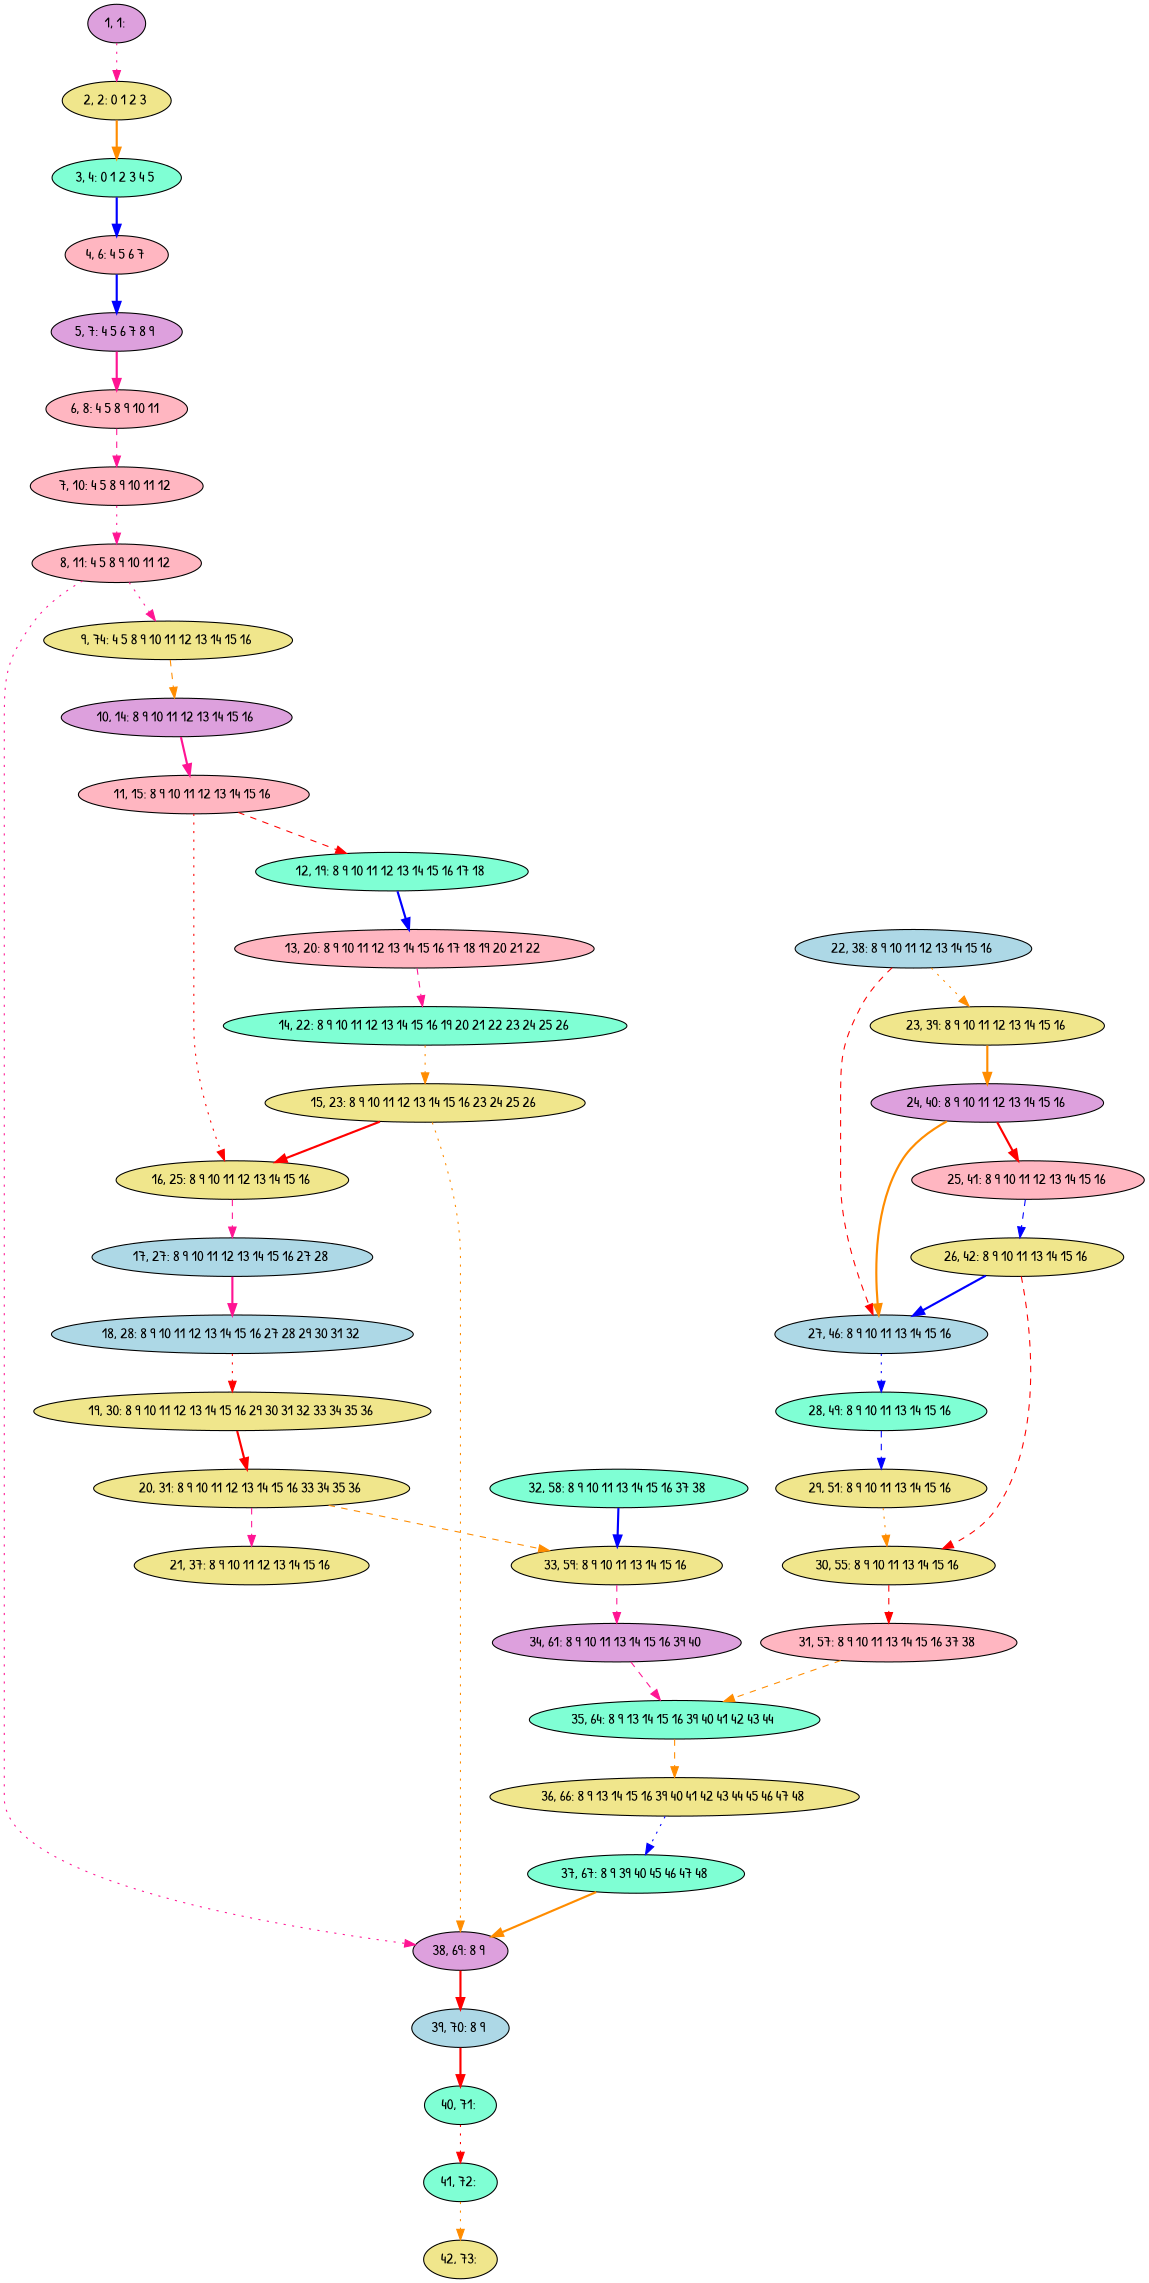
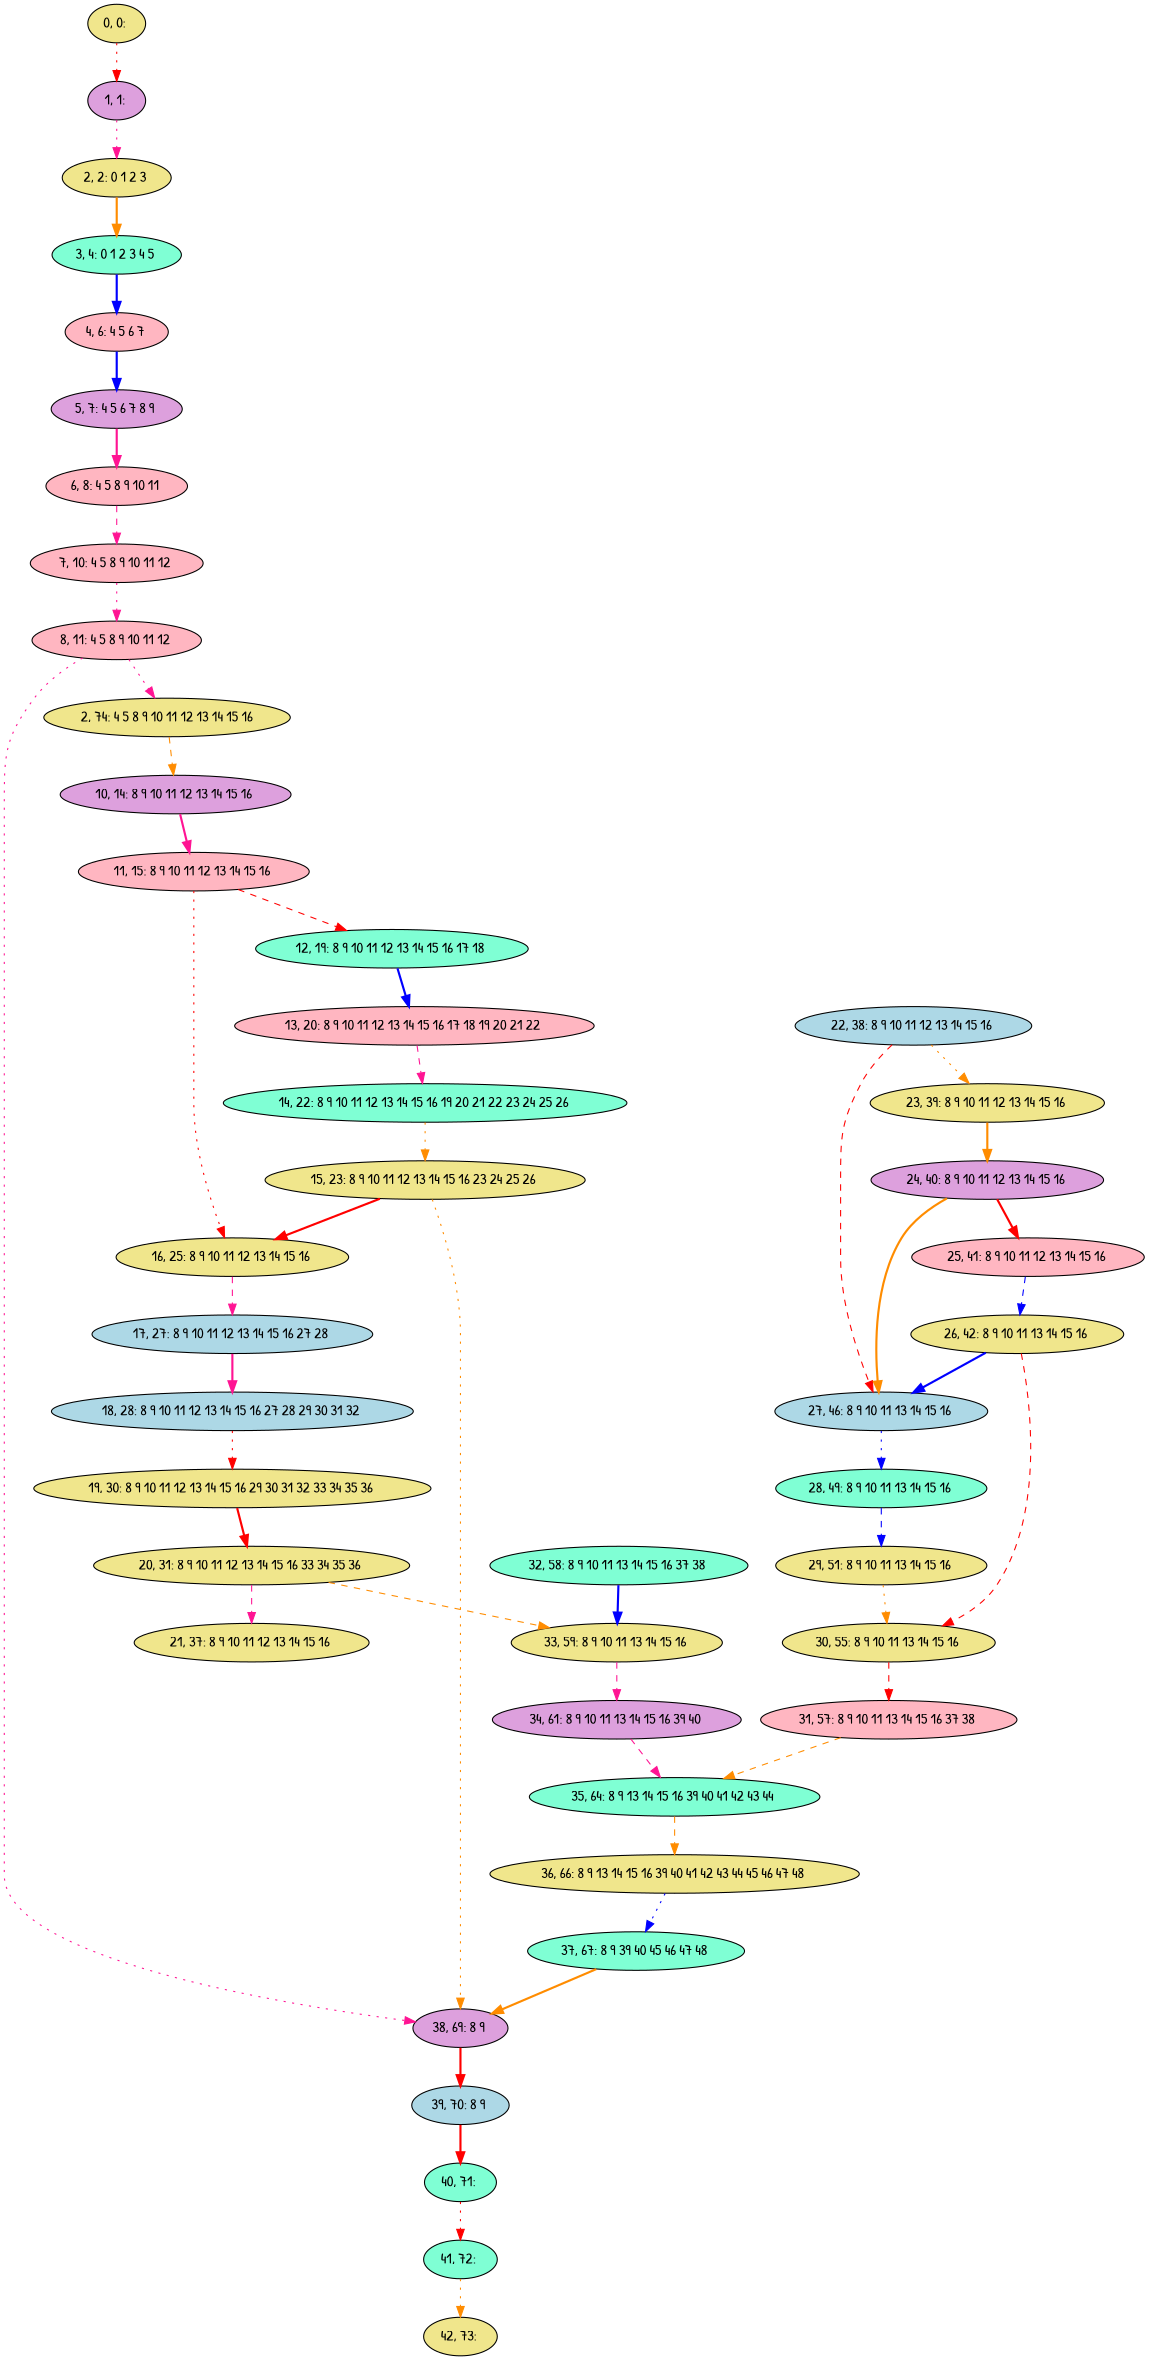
node "0, 0:": added
node "9, 74: 4 5 8 9 10 11 12 13 14 15 16": label "9, 74: 4 5 8 9 10 11 12 13 14 15 16" -> "2, 74: 4 5 8 9 10 11 12 13 14 15 16"
